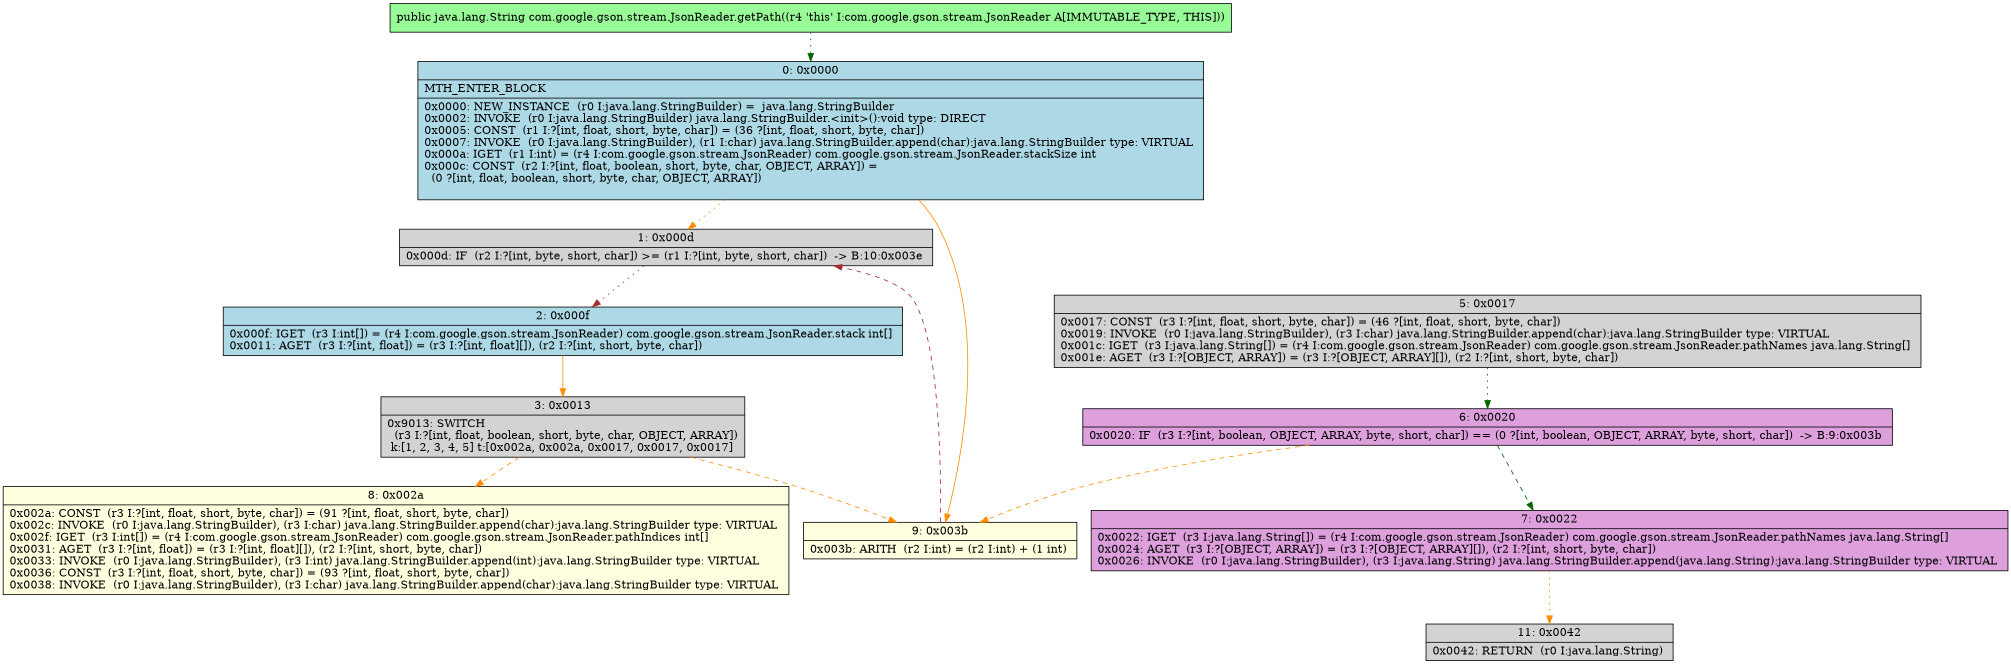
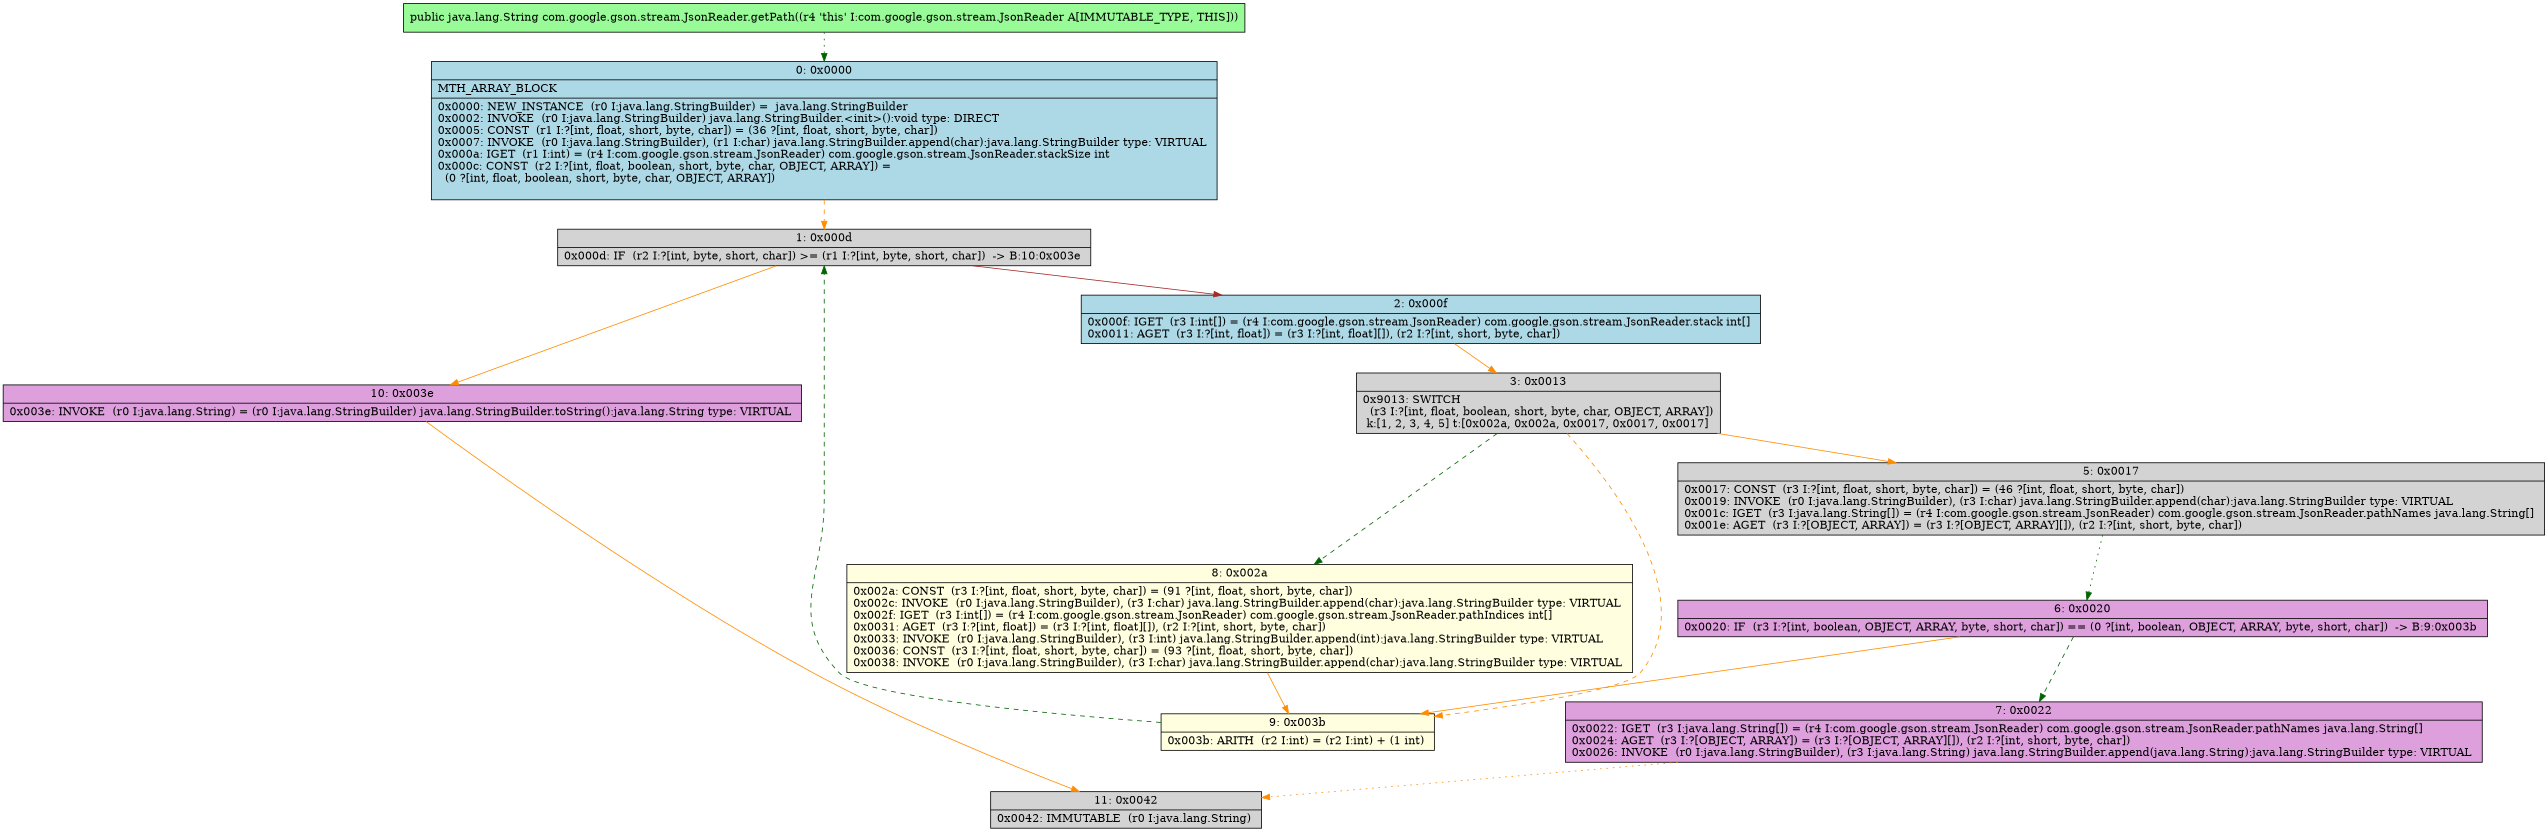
node "0: 0x0000": text "MTH_ENTER_BLOCK" -> "MTH_ARRAY_BLOCK"
edge "0: 0x0000" -> "1: 0x000d": style dotted -> dashed
edge "1: 0x000d" -> "2: 0x000f": style dotted -> solid
edge "0: 0x0000" -> "9: 0x003b": now "8: 0x002a" -> "9: 0x003b"
edge "9: 0x003b" -> "1: 0x000d": color brown -> darkgreen
node "10: 0x003e": added
edge "3: 0x0013" -> "5: 0x0017": added
edge "3: 0x0013" -> "8: 0x002a": color darkorange -> darkgreen
edge "6: 0x0020" -> "9: 0x003b": style dashed -> solid
node "11: 0x0042": text "0x0042: RETURN  (r0 I:java.lang.String)" -> "0x0042: IMMUTABLE  (r0 I:java.lang.String)"
